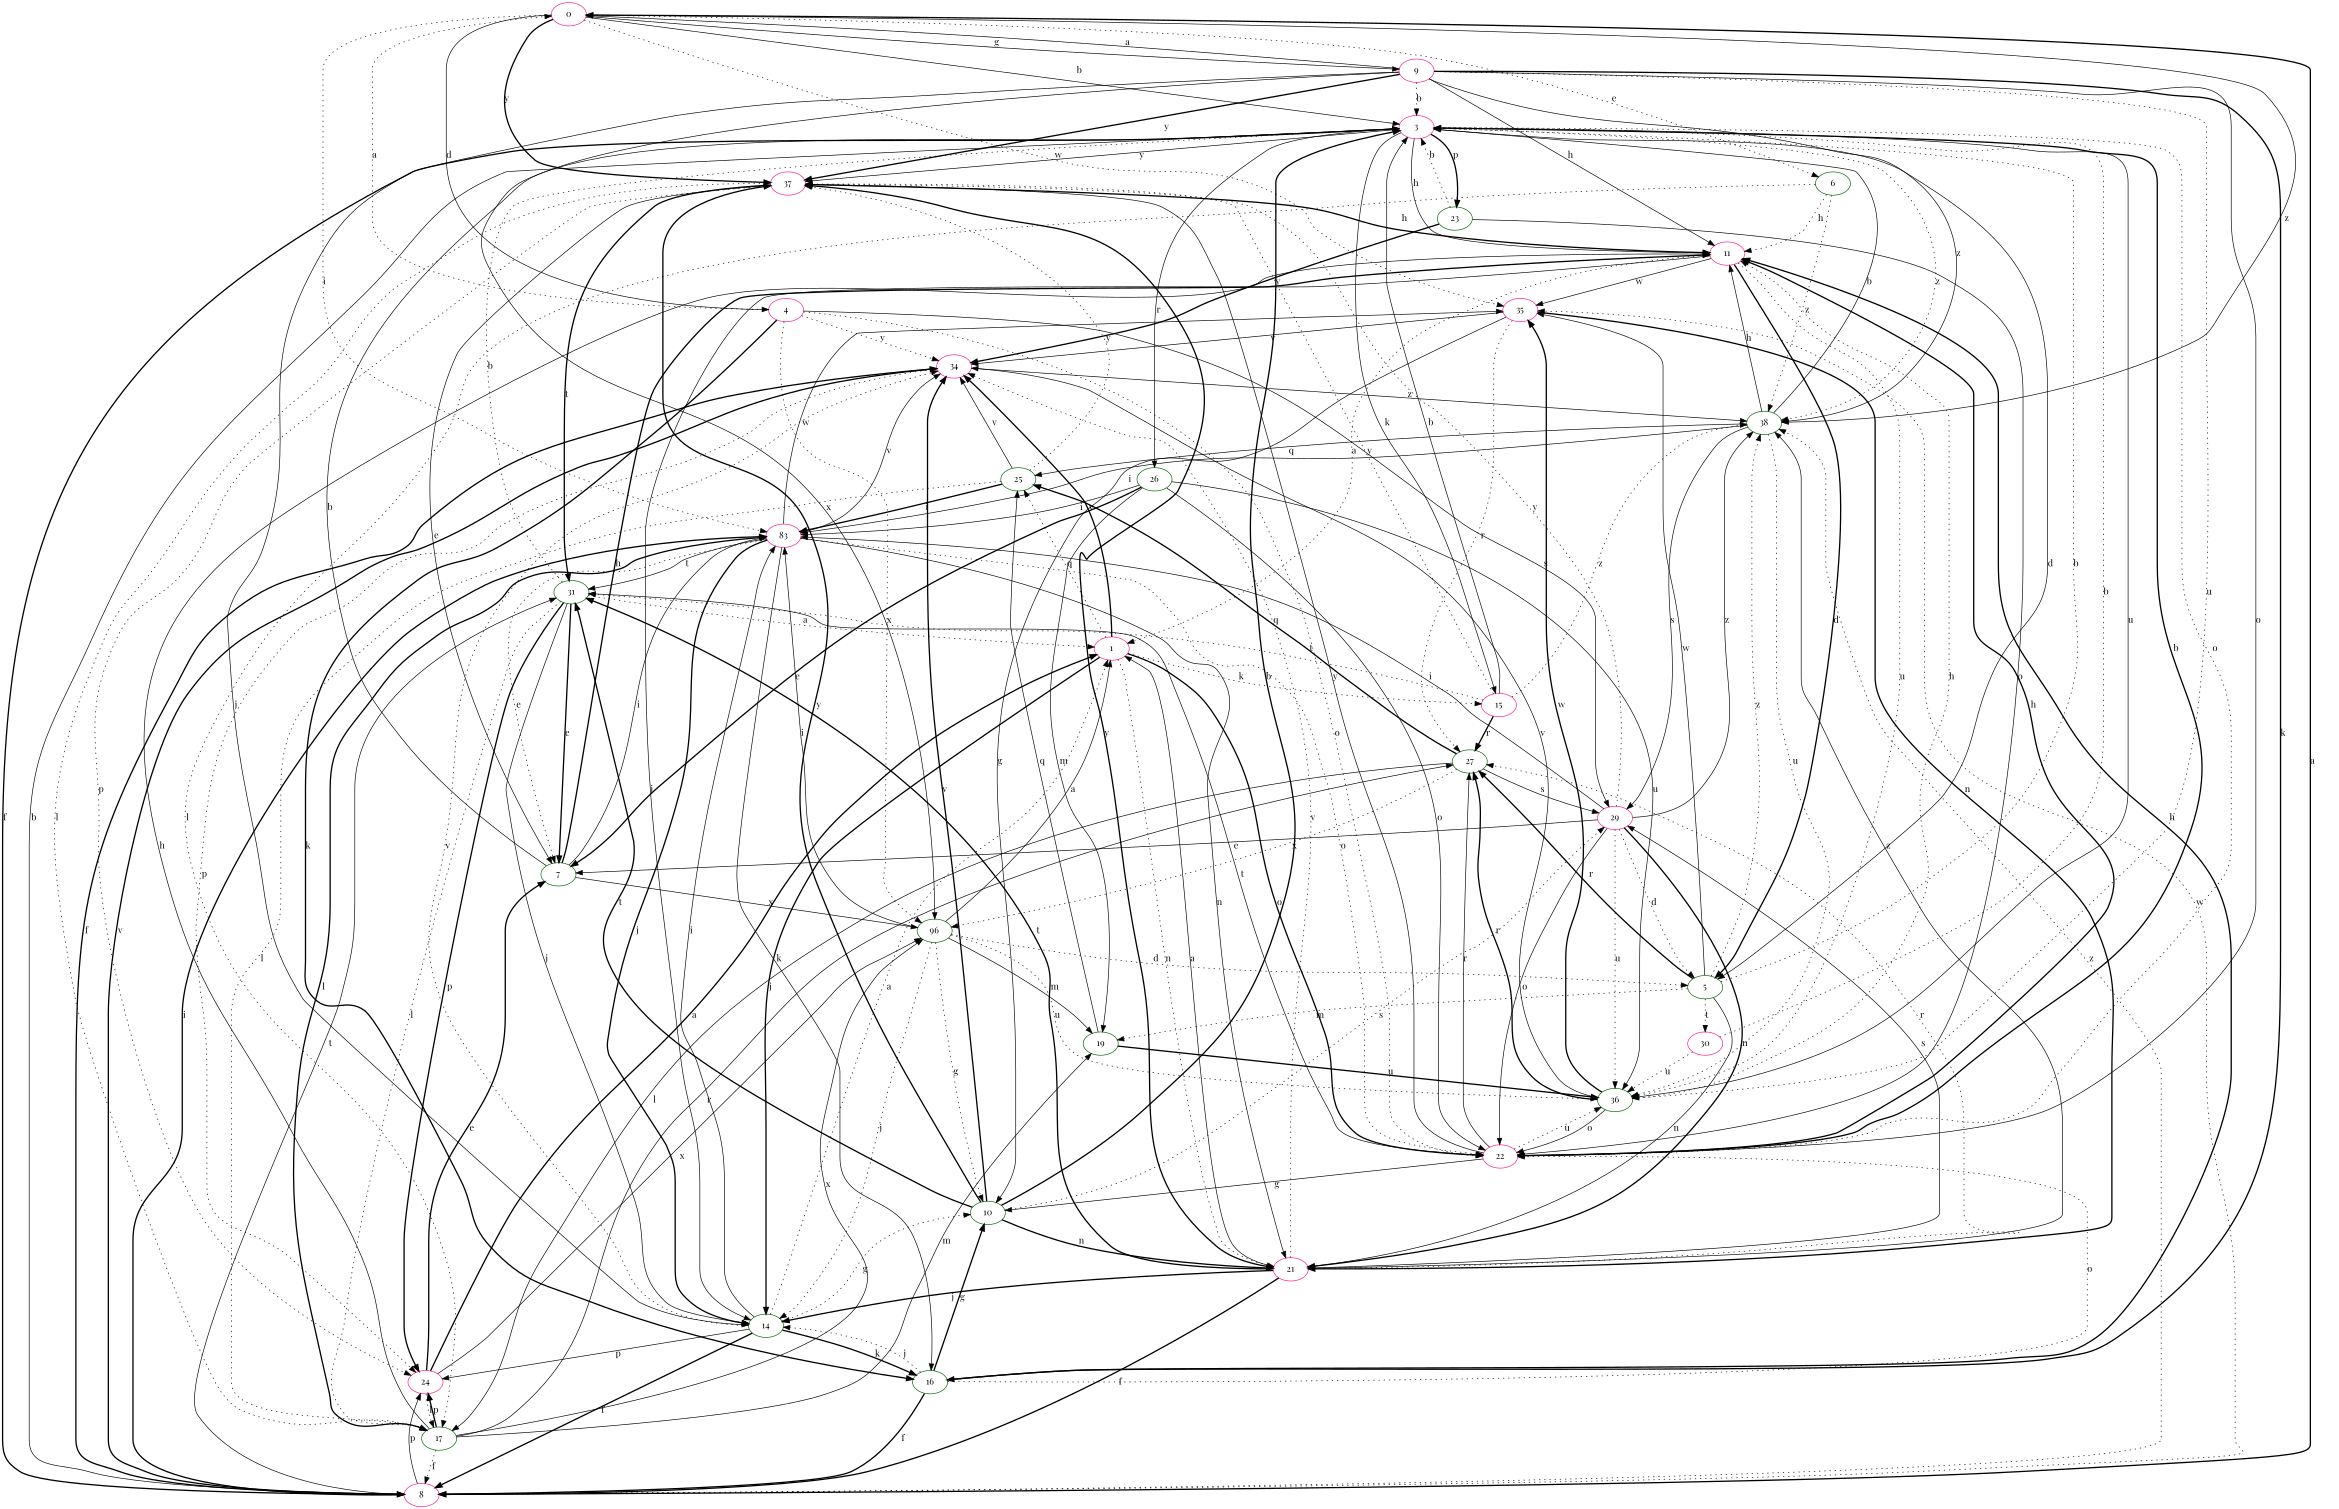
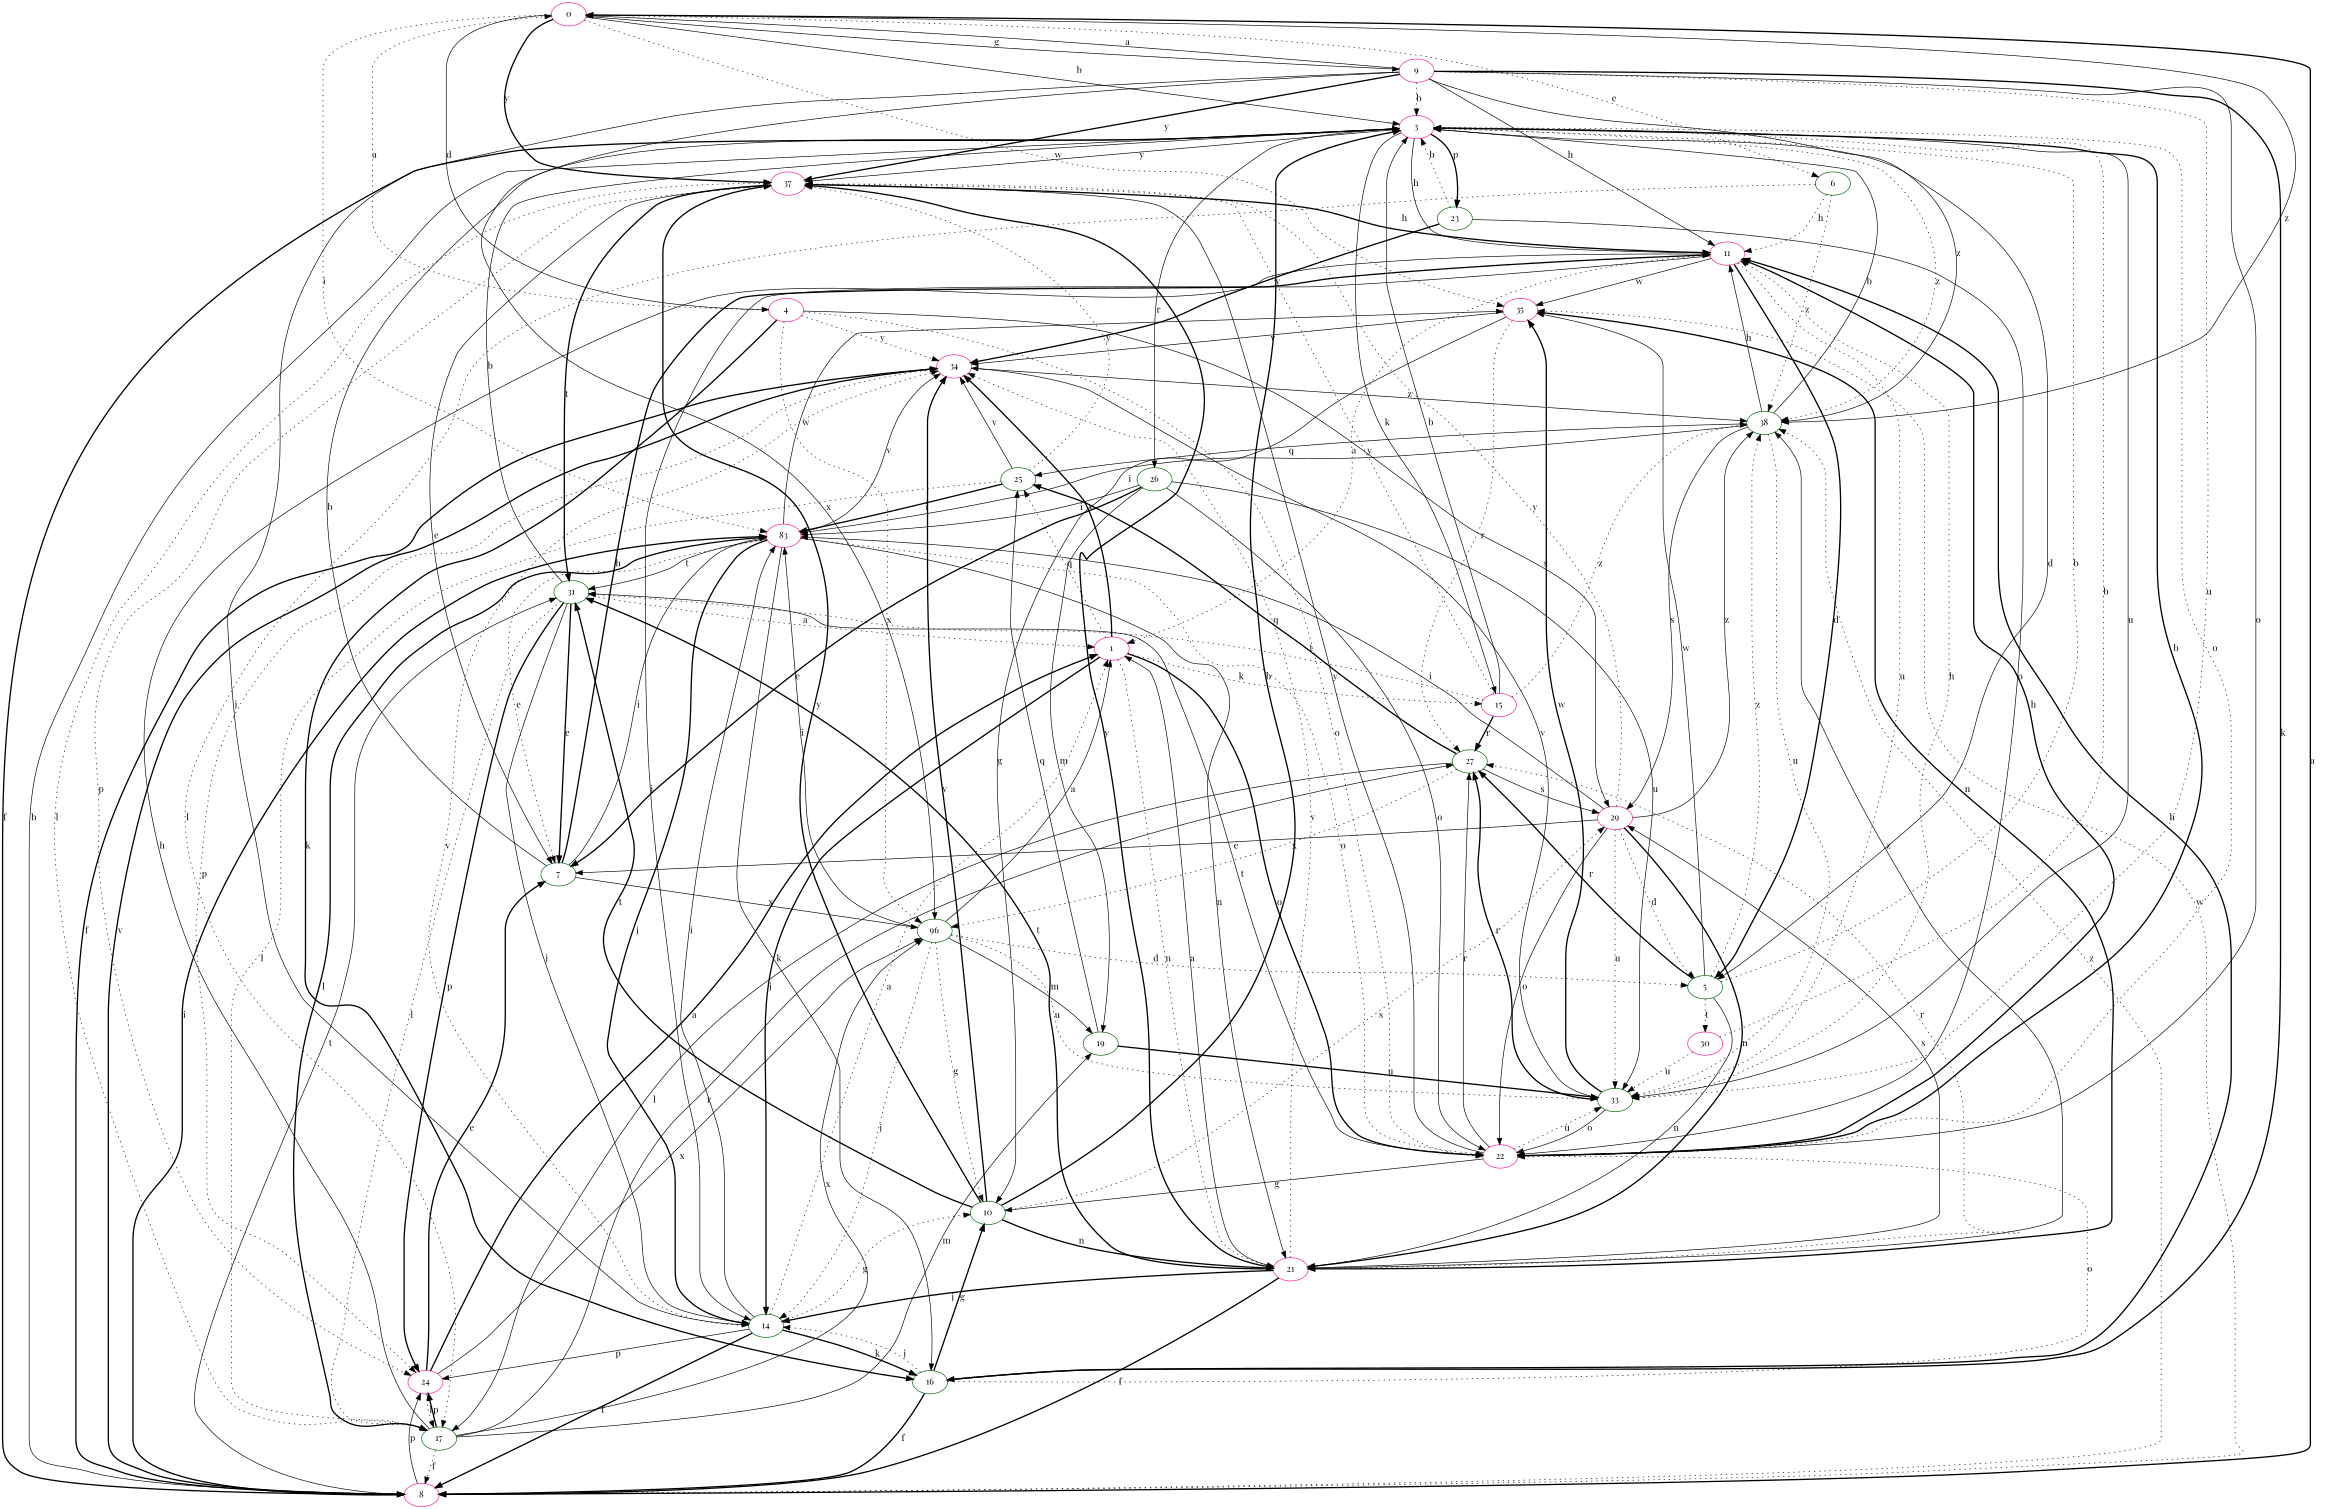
edge "31" -> "3": style dotted -> solid
edge "5" -> "19": removed, label "m"
node "36": label "36" -> "33"
